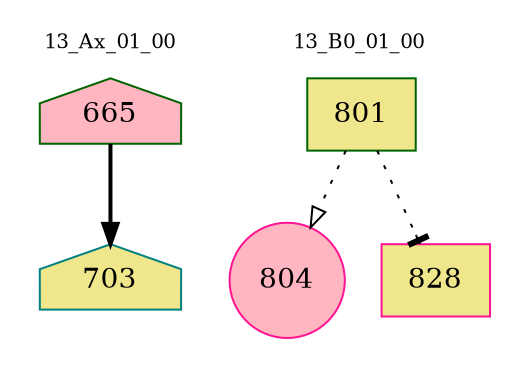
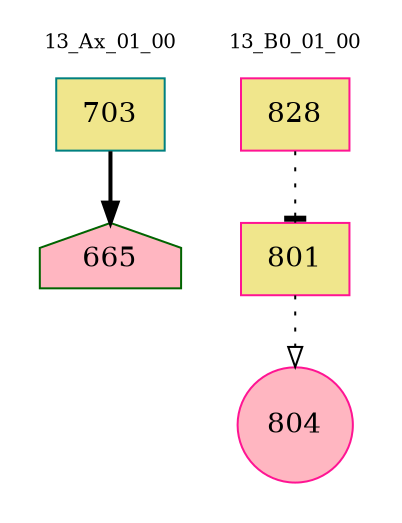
node "801": color darkgreen -> deeppink
edge "665" -> "703": reversed
edge "801" -> "828": reversed
node "703": shape house -> box
